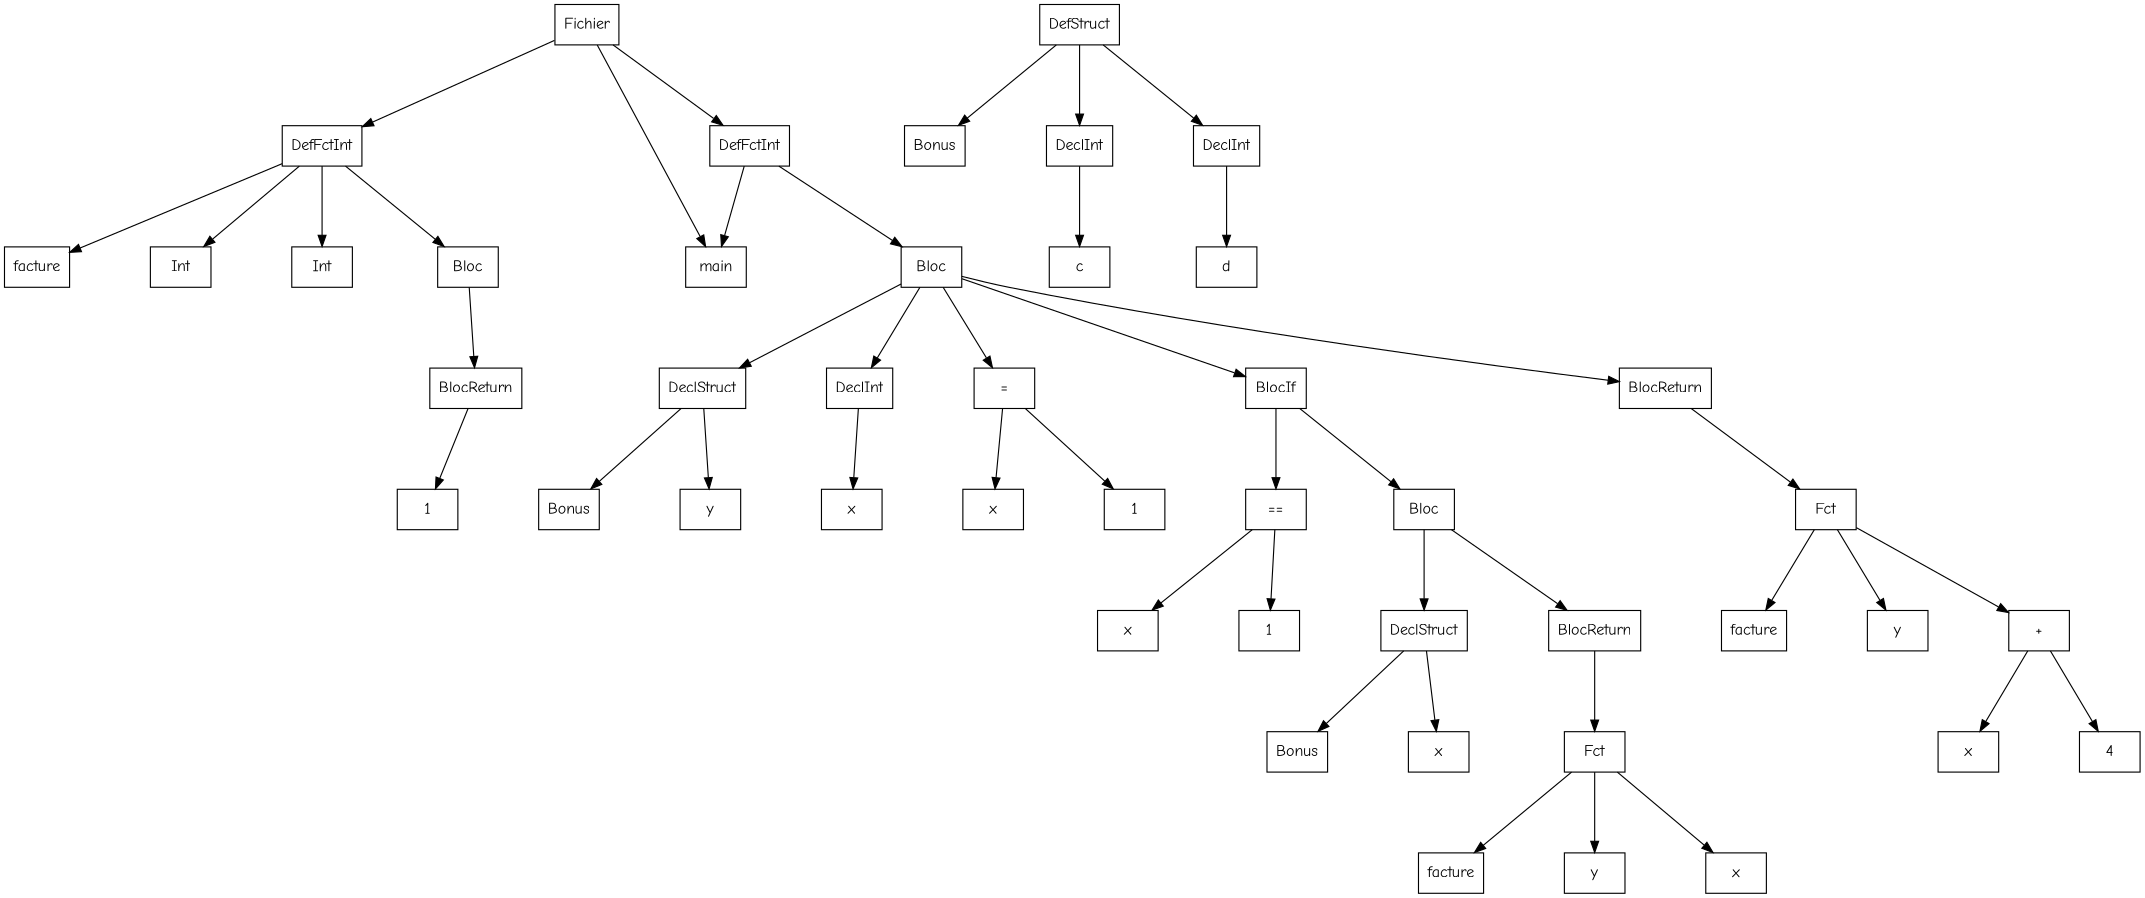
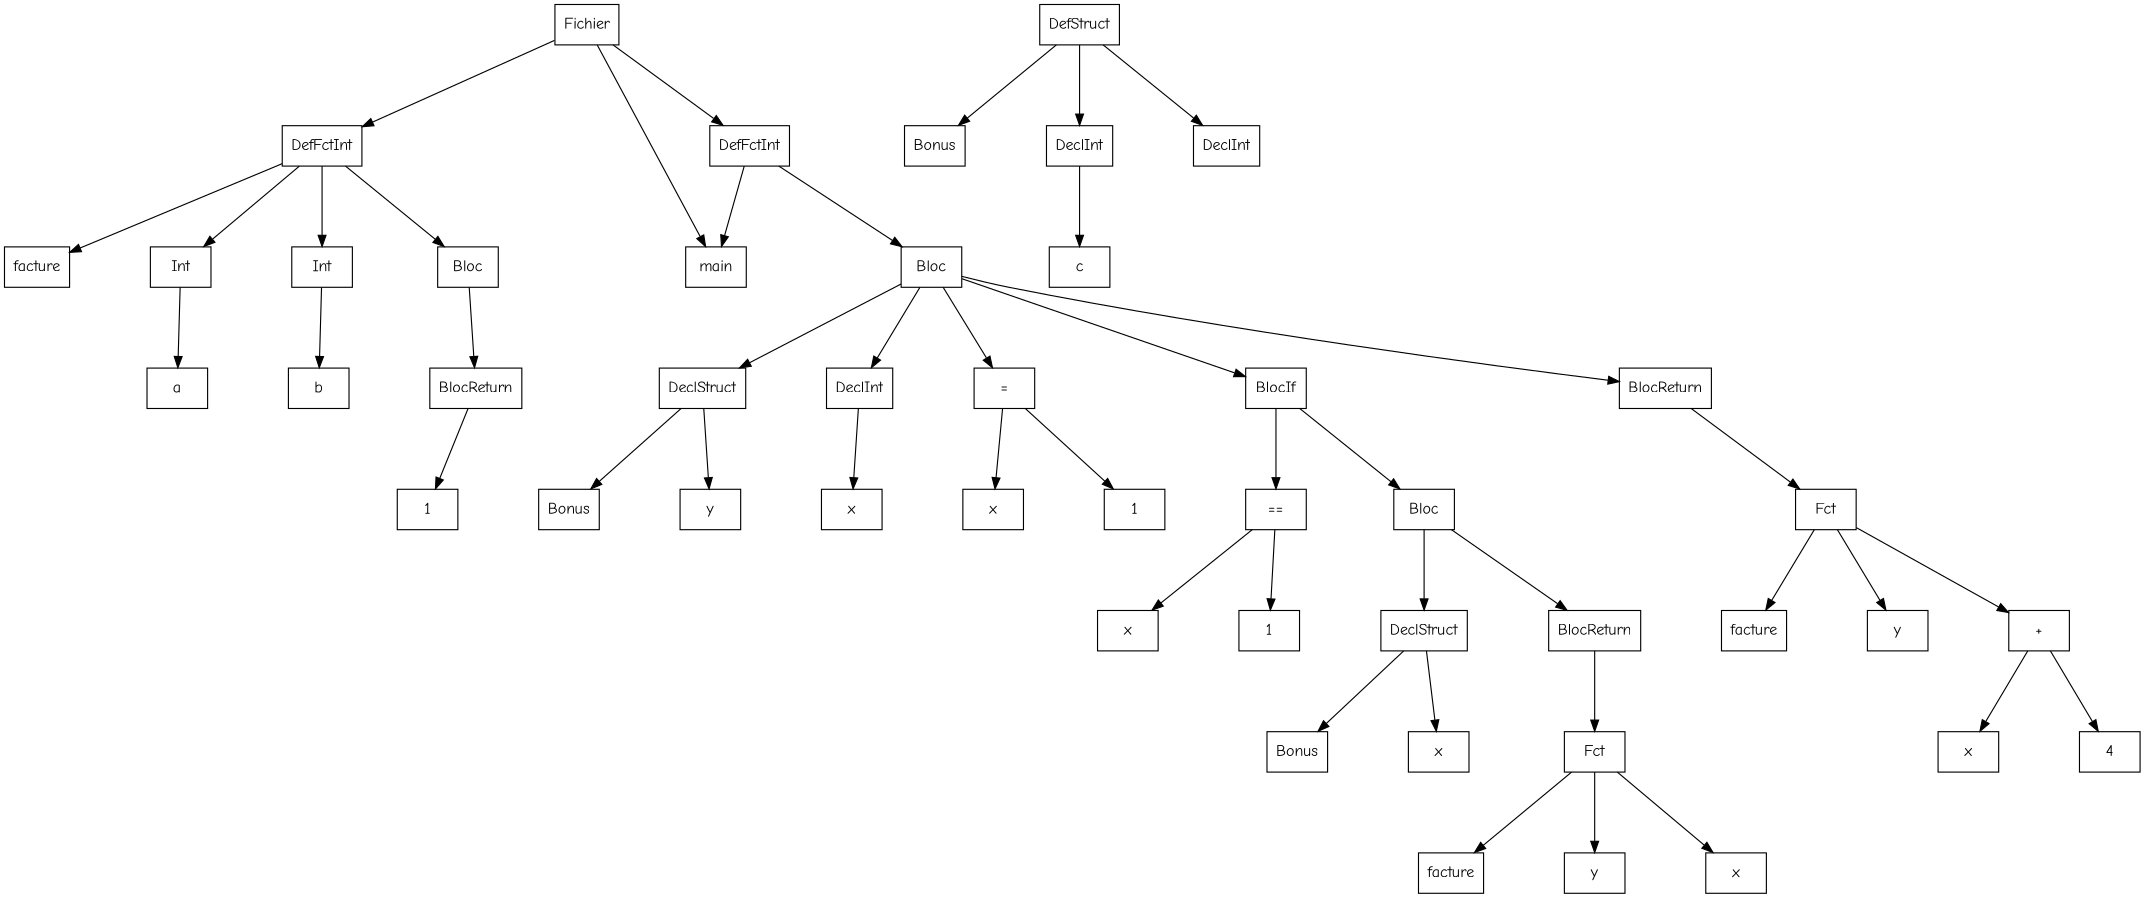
node "d": removed
node "a": added
node "b": added
